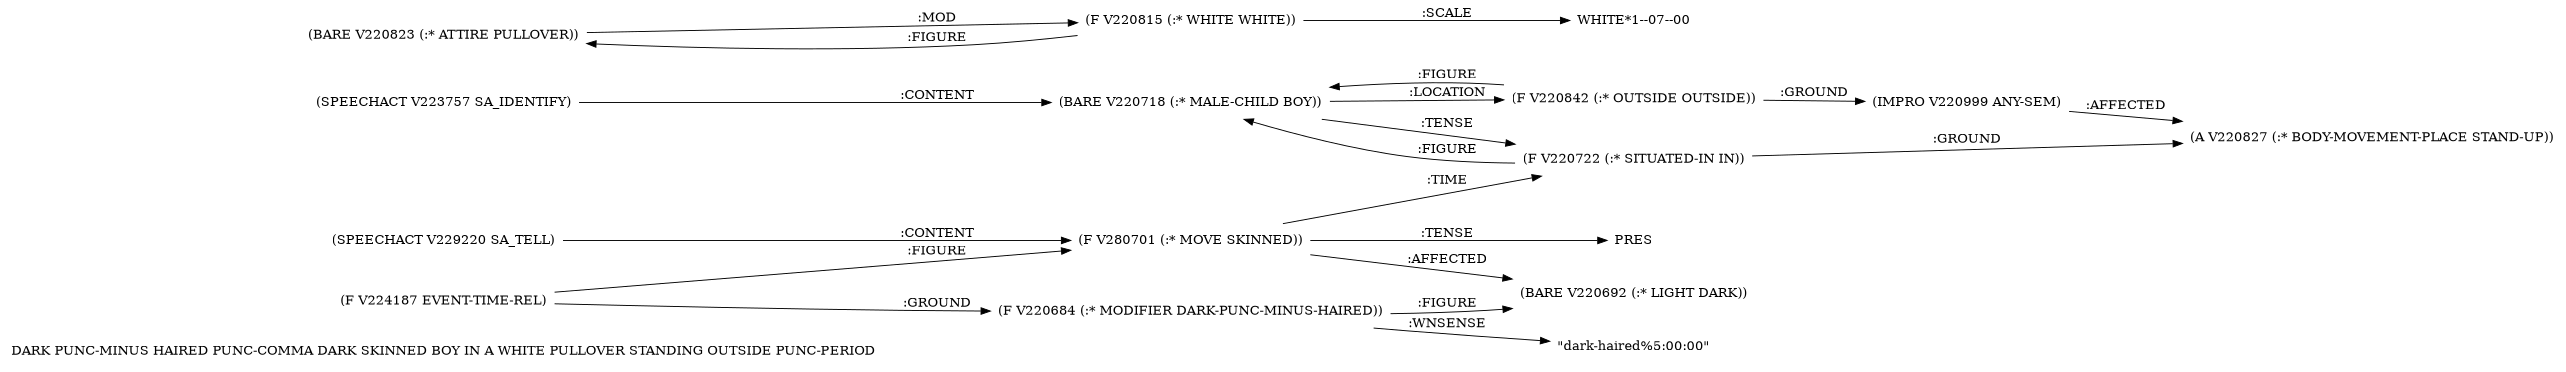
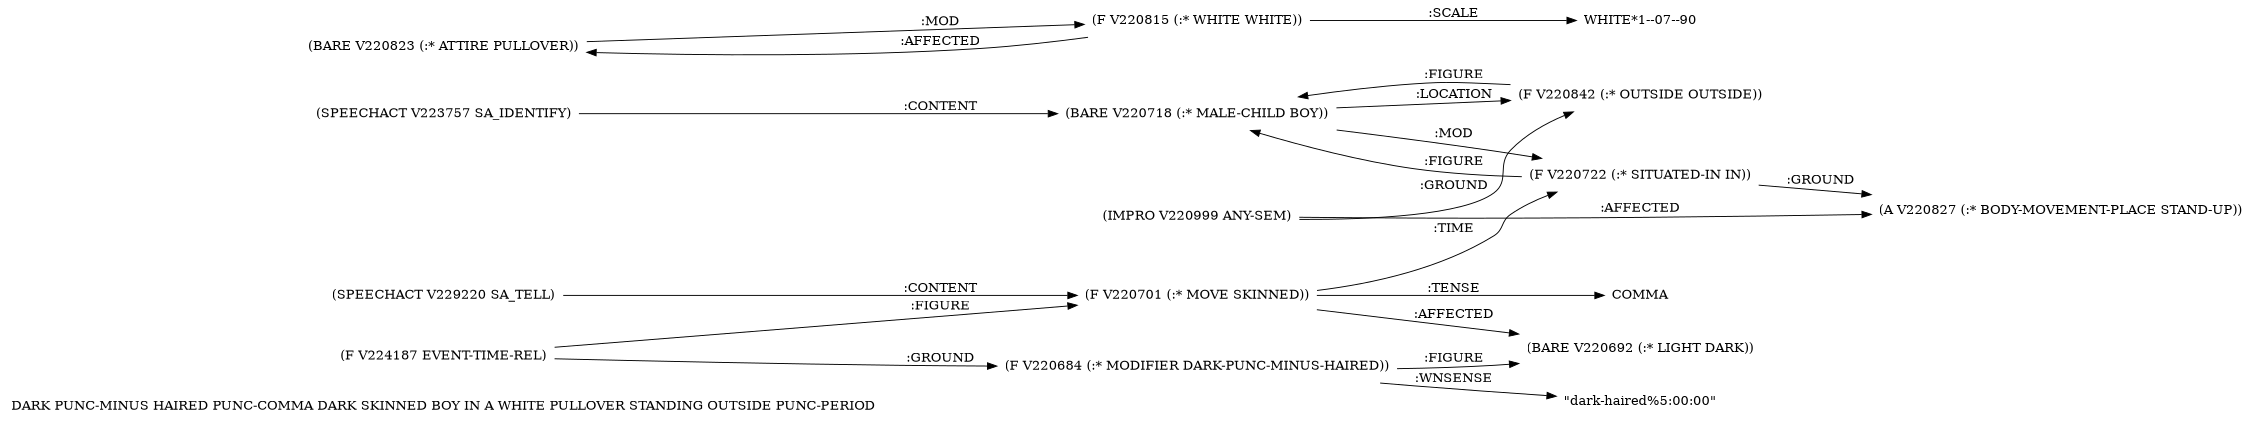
node "WHITE*1--07--00": label "WHITE*1--07--00" -> "WHITE*1--07--90"
edge "(F V220815 (:* WHITE WHITE))" -> "(BARE V220823 (:* ATTIRE PULLOVER))": label ":FIGURE" -> ":AFFECTED"
edge "(F V220842 (:* OUTSIDE OUTSIDE))" -> "(IMPRO V220999 ANY-SEM)": reversed
edge "(BARE V220718 (:* MALE-CHILD BOY))" -> "(F V220722 (:* SITUATED-IN IN))": label ":TENSE" -> ":MOD"
node "(F V280701 (:* MOVE SKINNED))": label "(F V280701 (:* MOVE SKINNED))" -> "(F V220701 (:* MOVE SKINNED))"
node "PRES": label "PRES" -> "COMMA"
